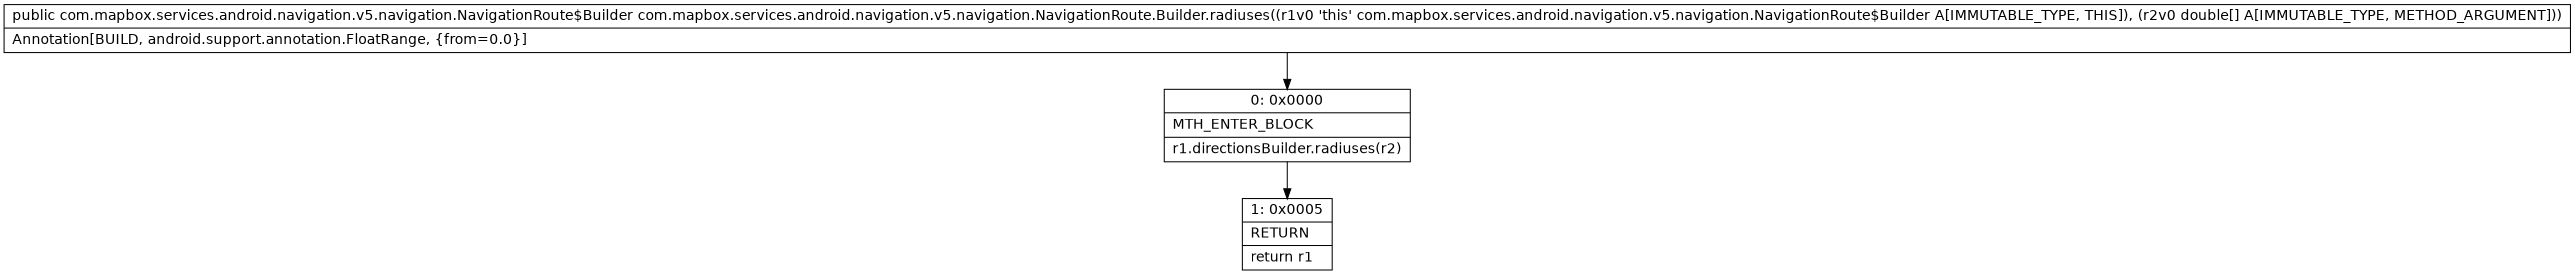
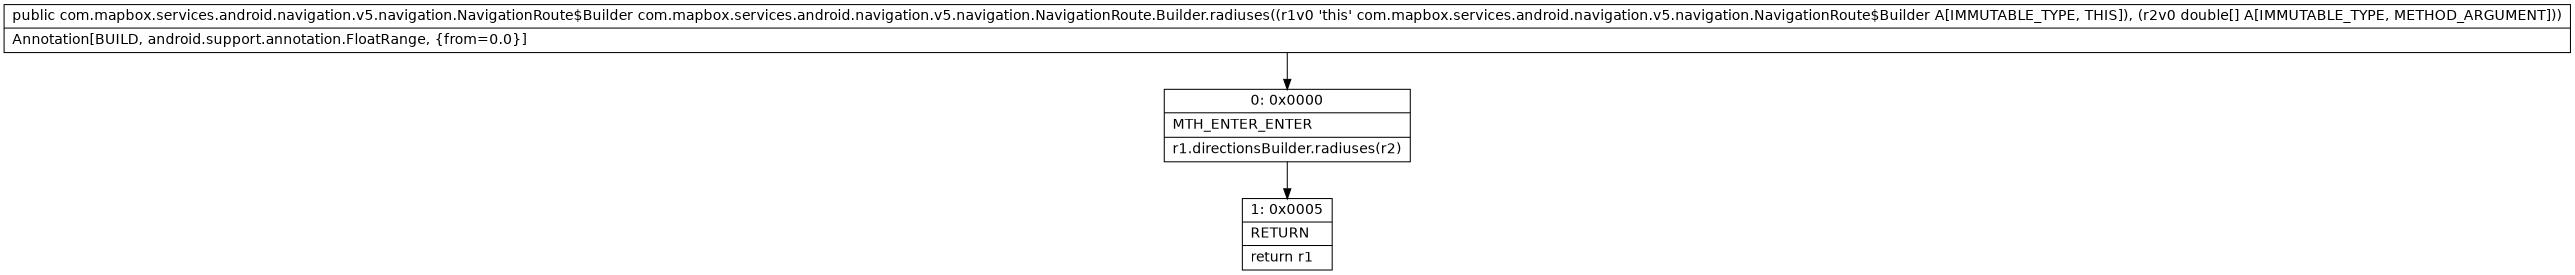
node "0: 0x0000": text "MTH_ENTER_BLOCK" -> "MTH_ENTER_ENTER"
